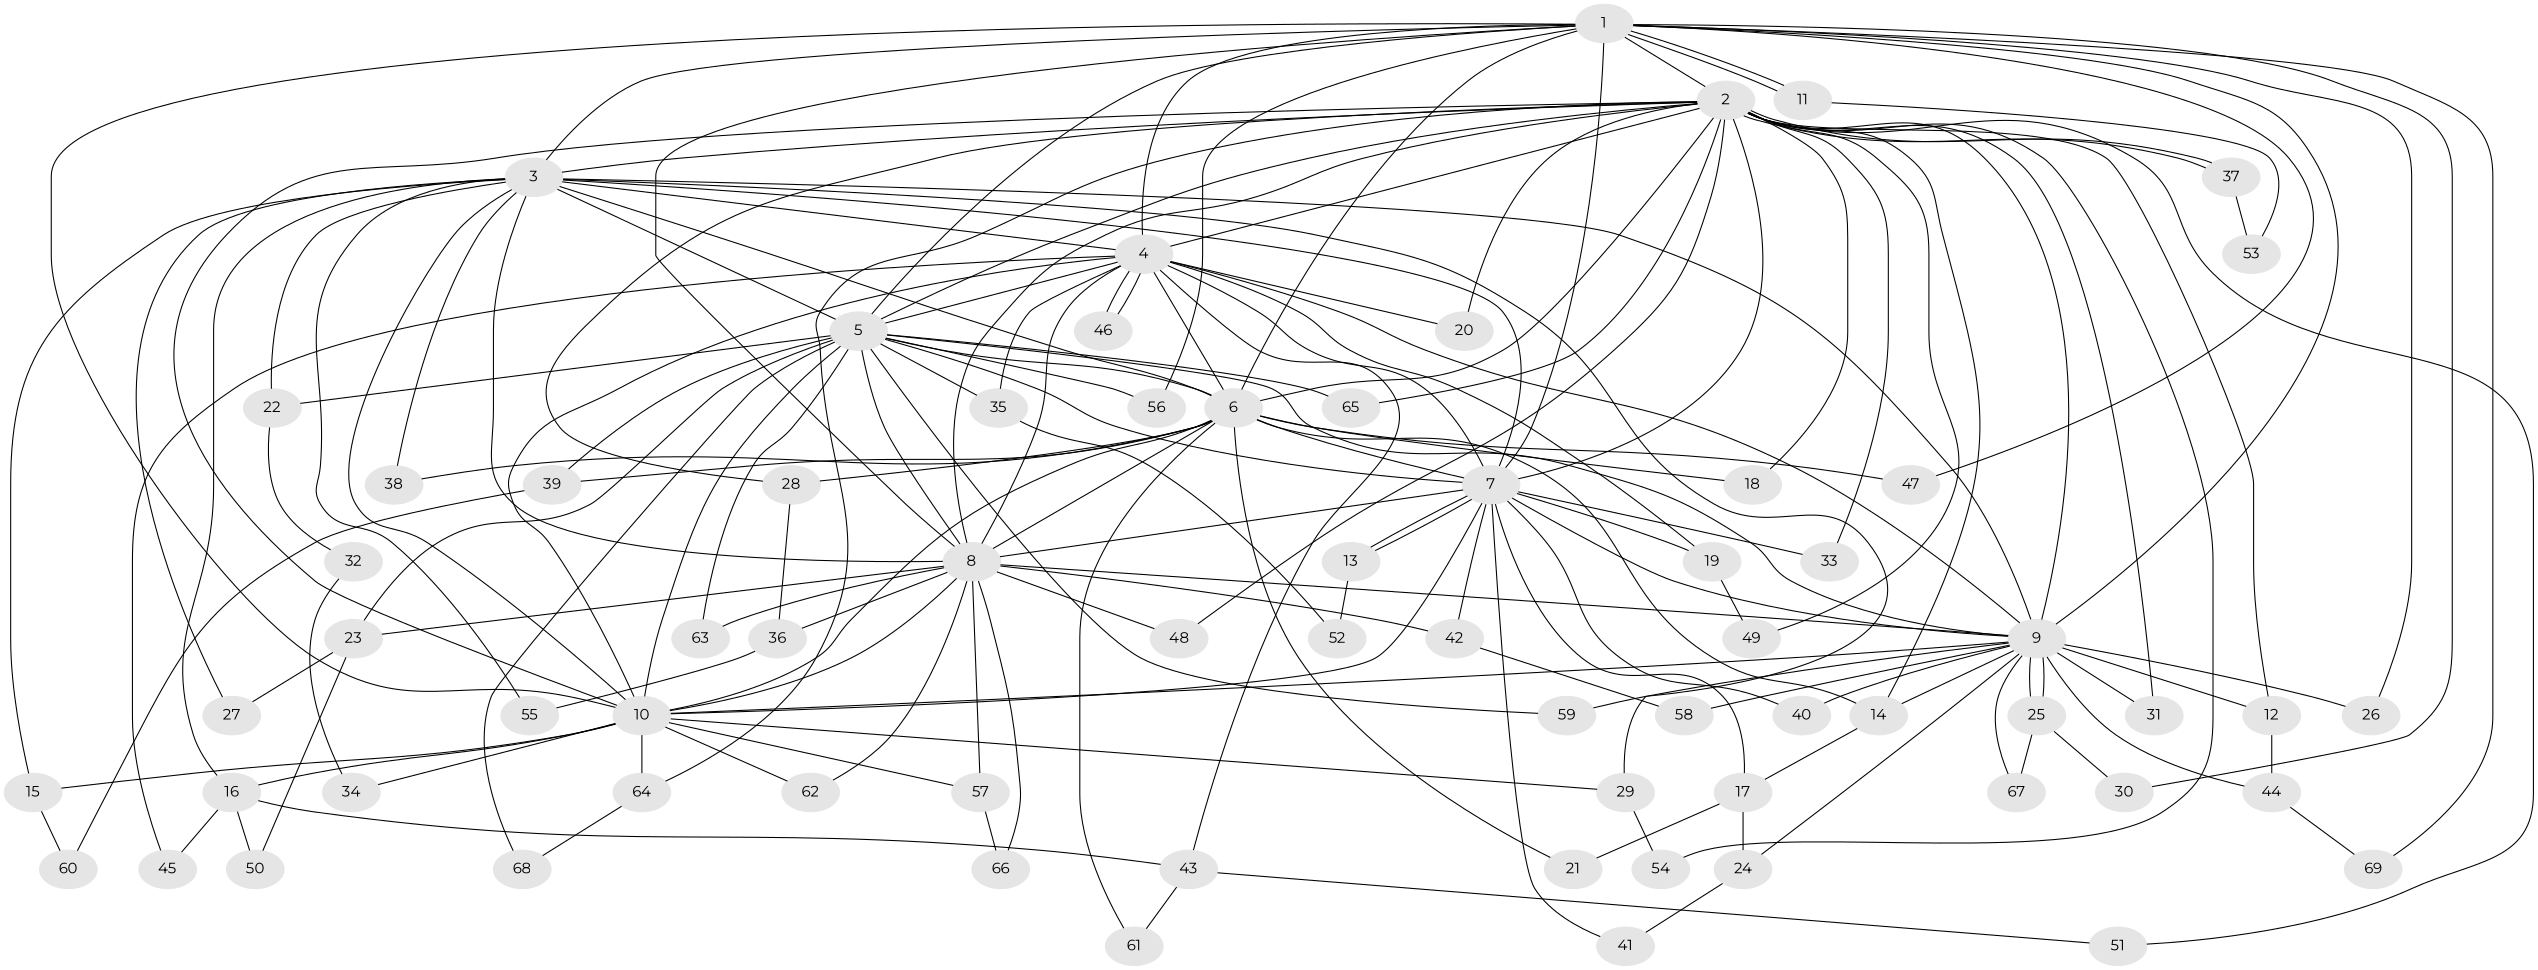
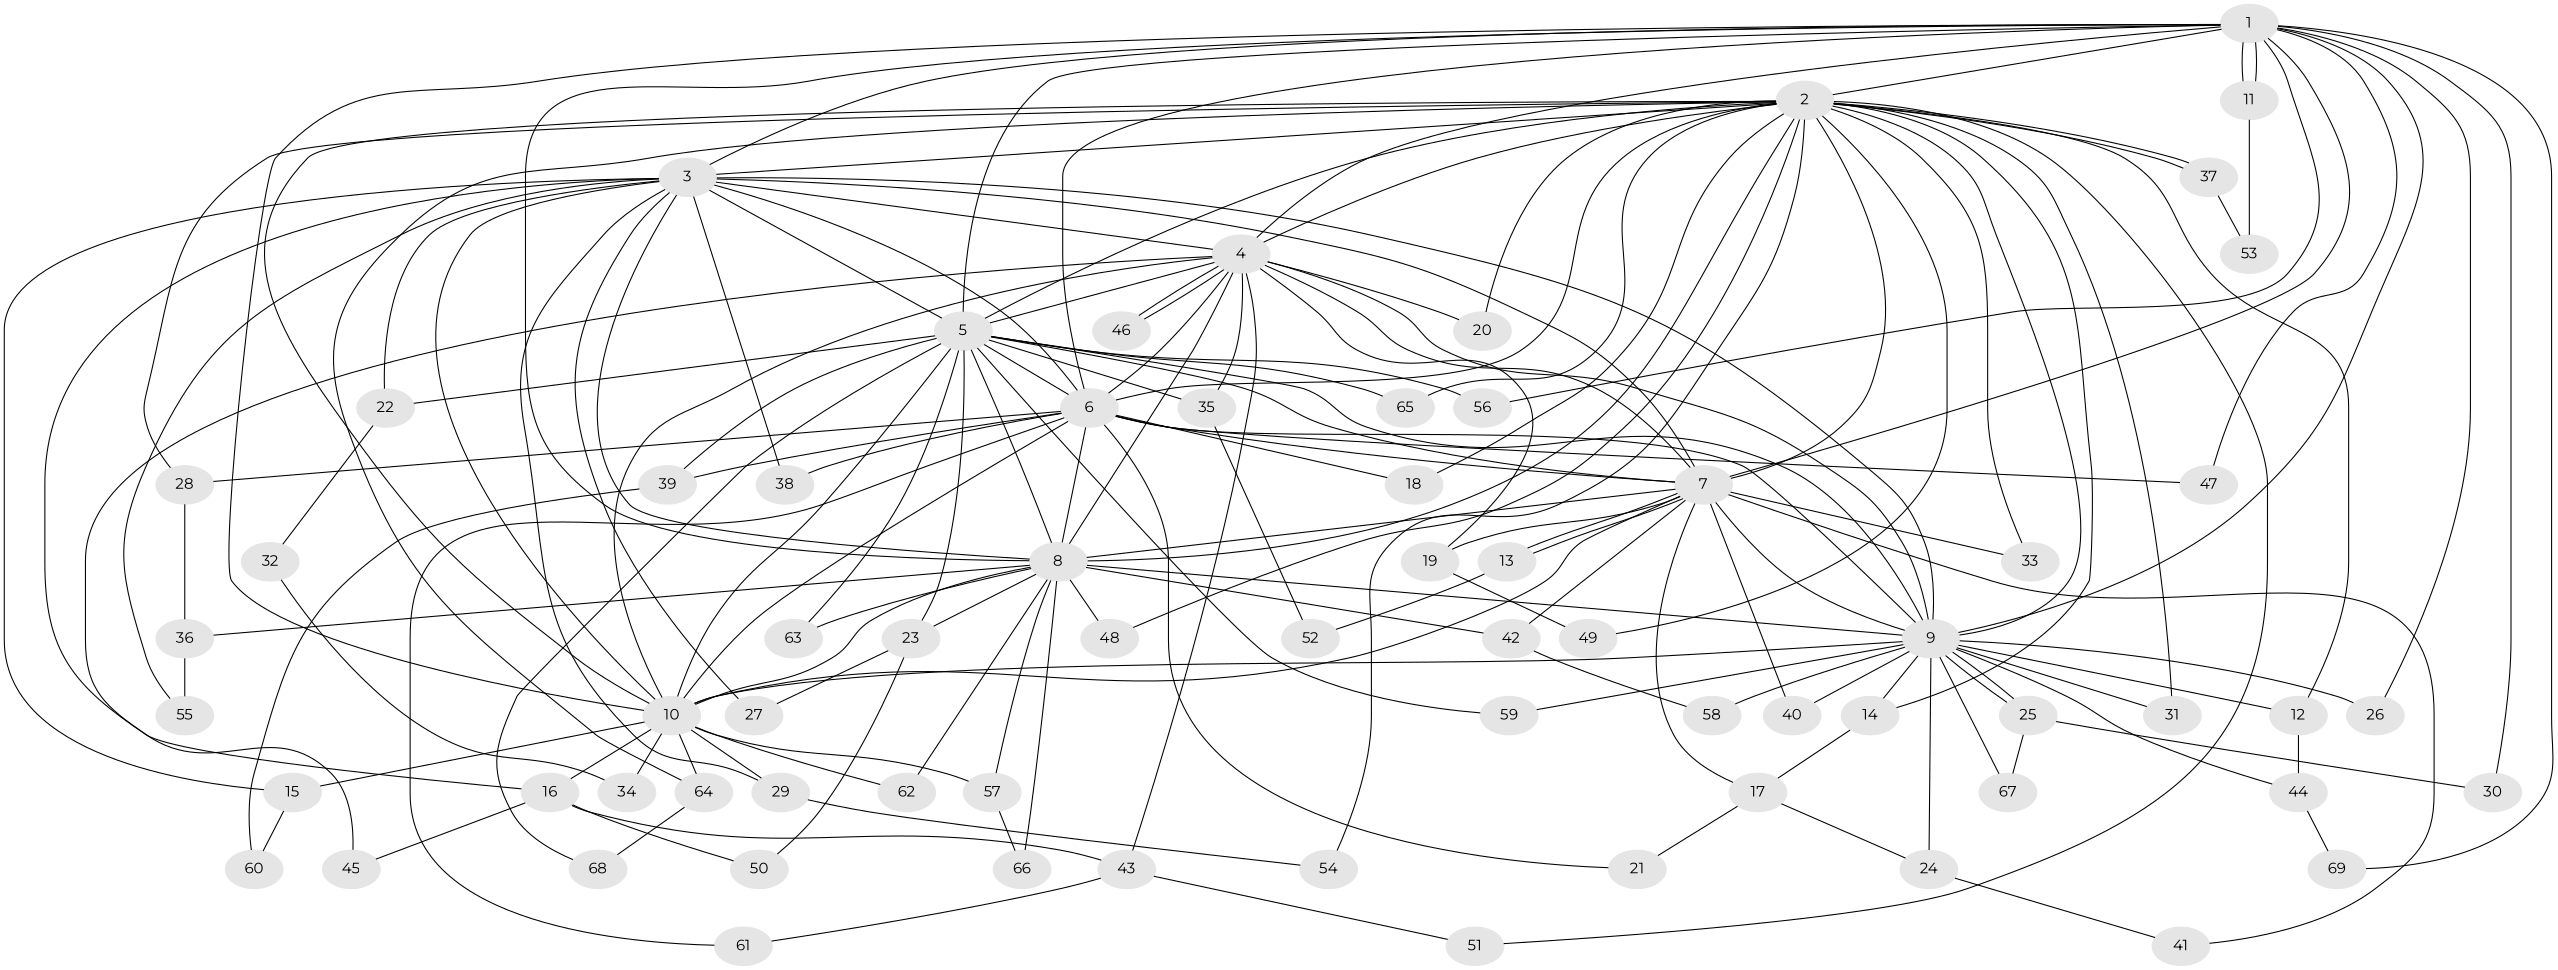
edge "6" -- "14": now "6" -- "9"
